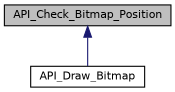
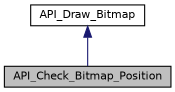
edge "API_Draw_Bitmap" -> "API_Check_Bitmap_Position": reversed
